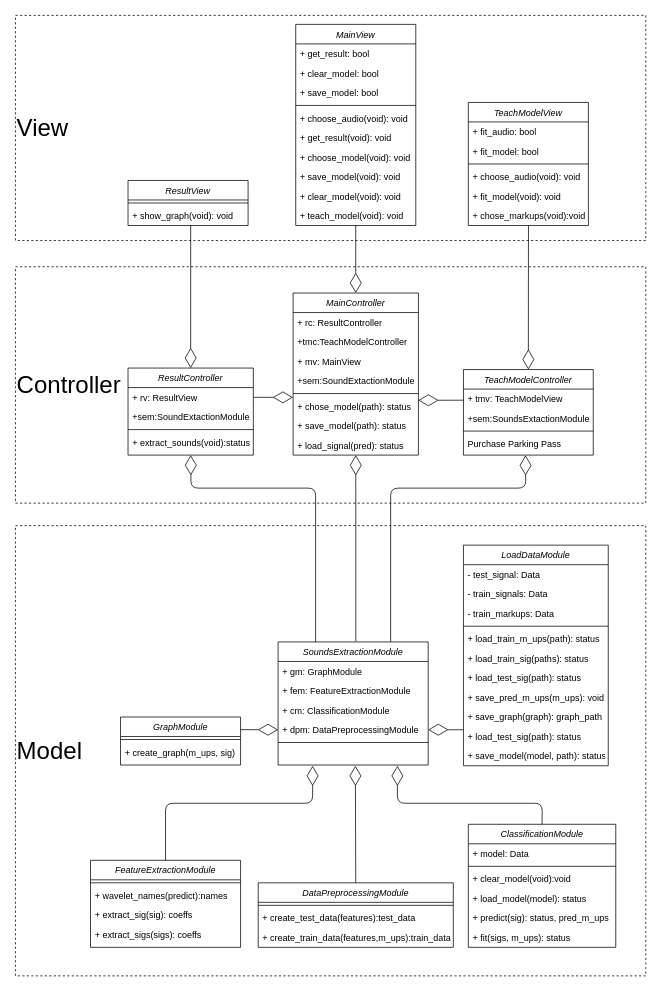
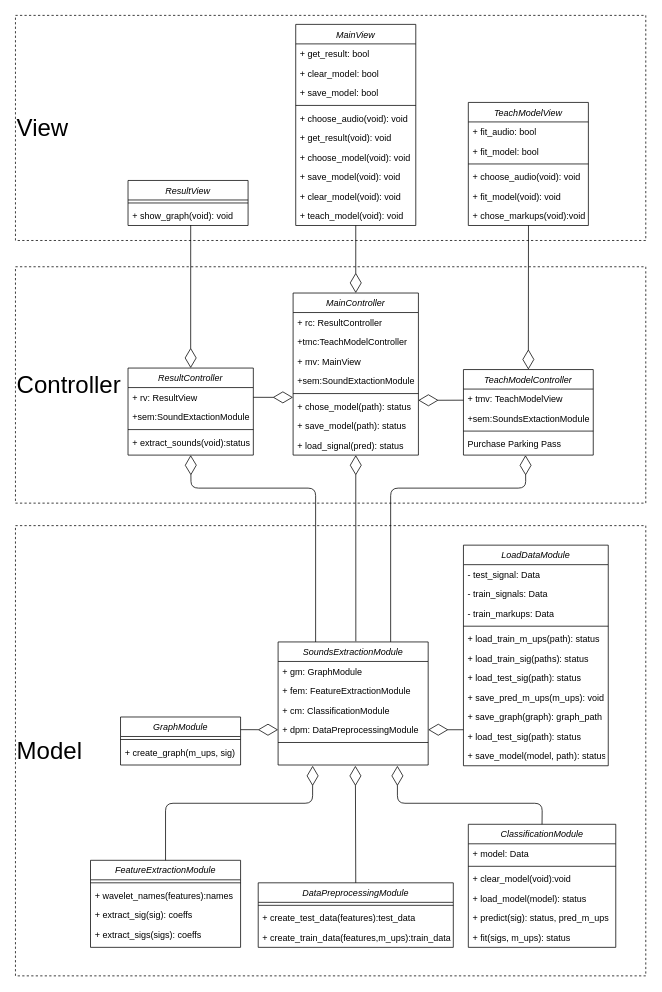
node "+ wavelet_names(predict):names": label "+ wavelet_names(predict):names" -> "+ wavelet_names(features):names"
